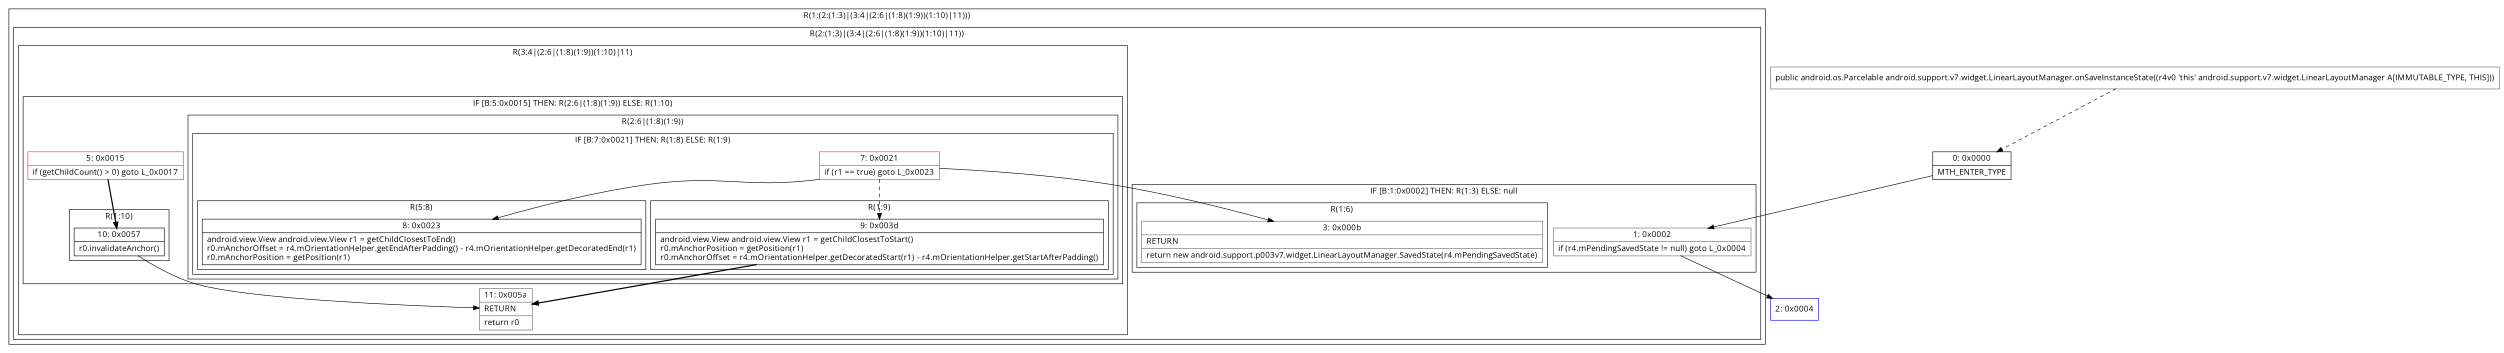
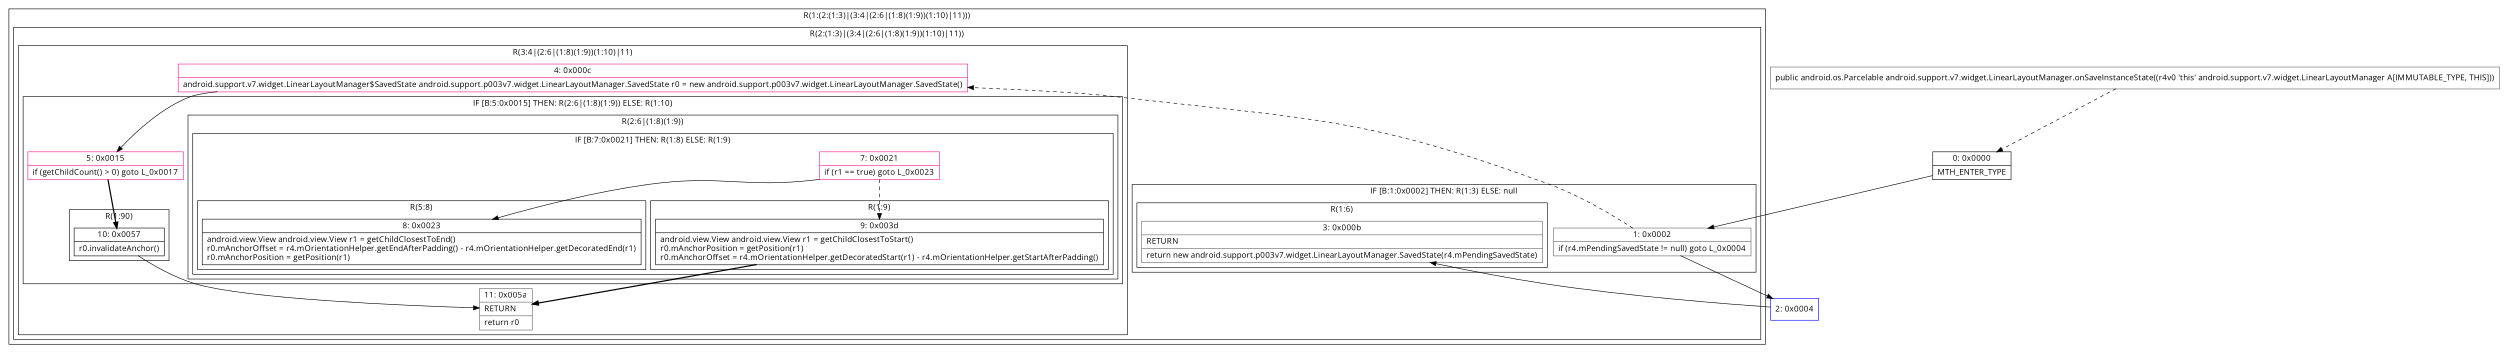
node "4: 0x000c": added
edge "7: 0x0021" -> "3: 0x000b": now "2: 0x0004" -> "3: 0x000b"
cluster "R(1:10)": label "R(1:10)" -> "R(1:90)"
